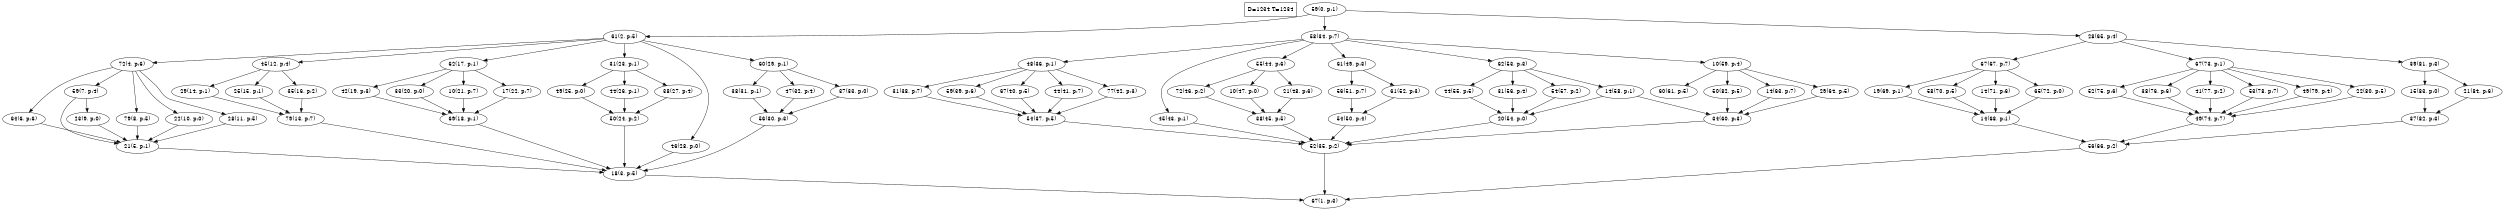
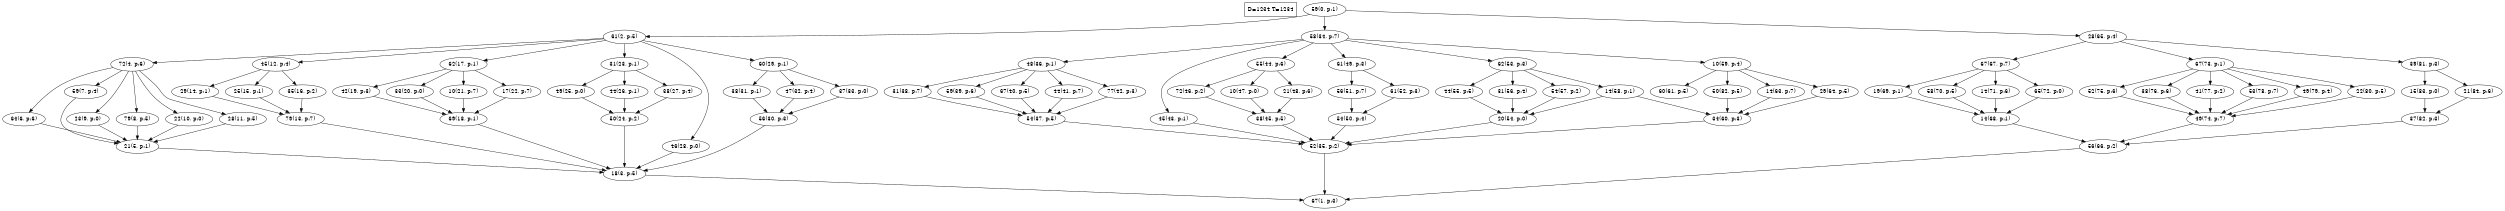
edge "59(7, p:4)" -> "23(9, p:0)": now "72(4, p:6)" -> "23(9, p:0)"
